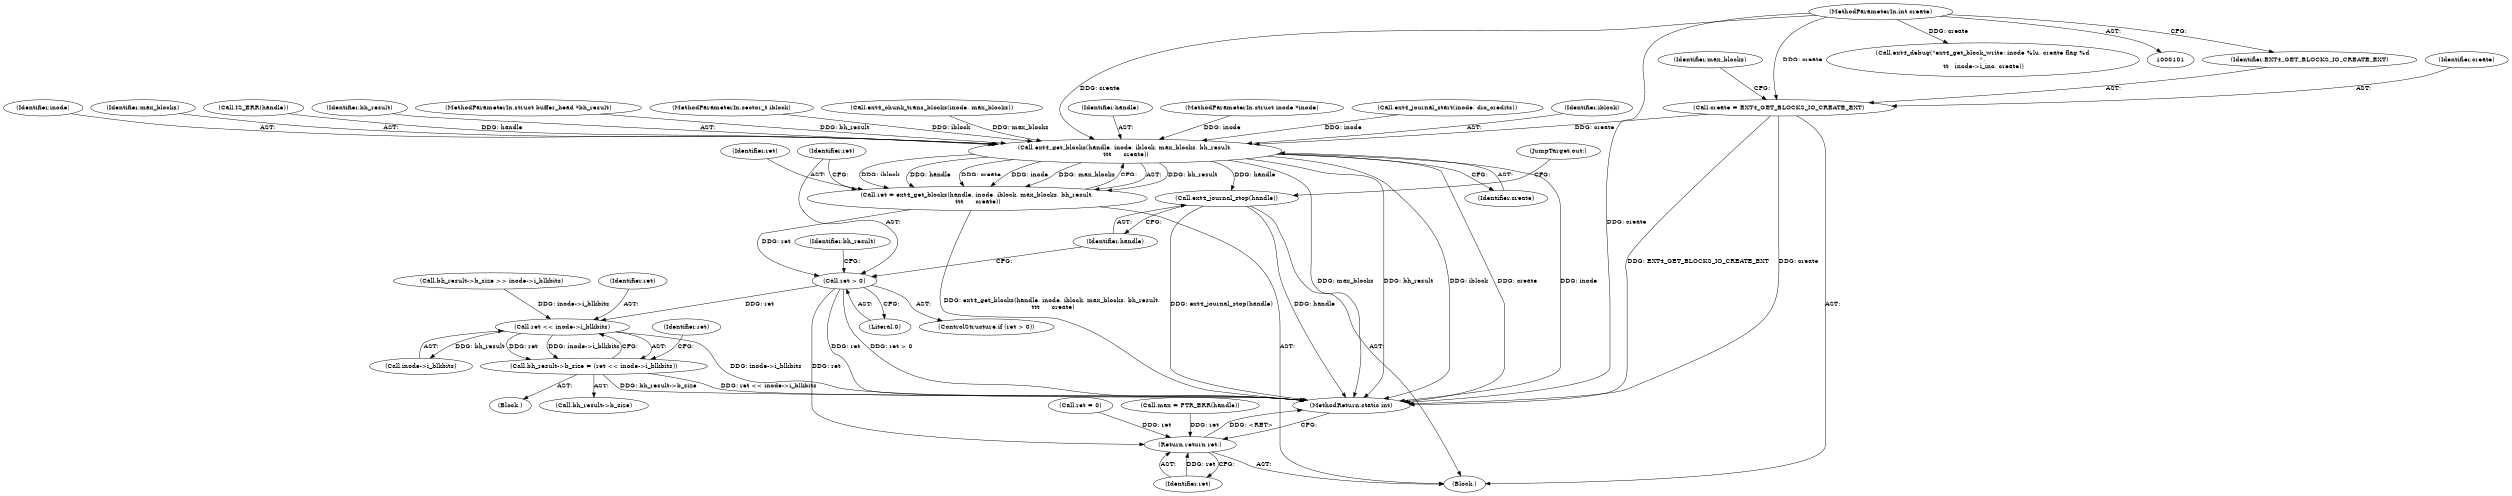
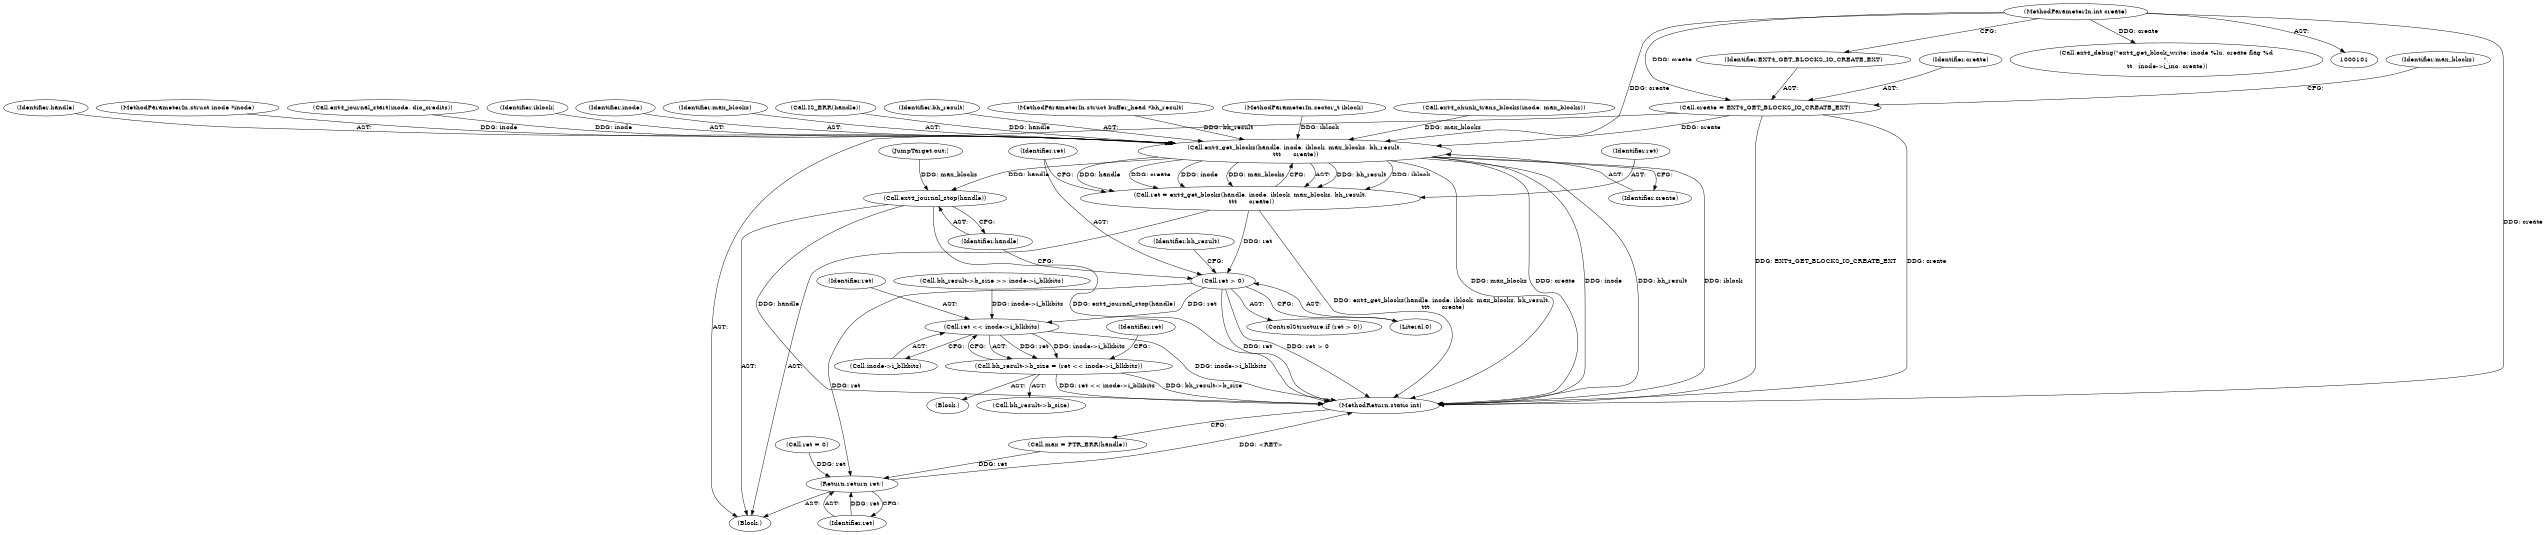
edge "(JumpTarget,out:)" -> "(Call,ext4_journal_stop(handle))": label "CFG: " -> "DDG: max_blocks"
edge "(Call,ret << inode->i_blkbits)" -> "(Call,inode->i_blkbits)": label "DDG: bh_result" -> "CFG: "
edge "(MethodReturn,static int)" -> "(Return,return ret;)": now "(MethodReturn,static int)" -> "(Call,max = PTR_ERR(handle))"
